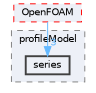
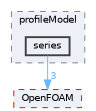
edge "OpenFOAM" -> "series": reversed
